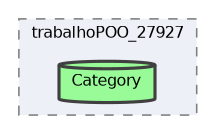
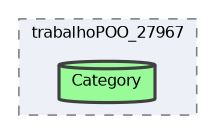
cluster "trabalhoPOO_27927": label "trabalhoPOO_27927" -> "trabalhoPOO_27967"
